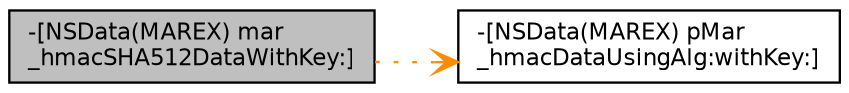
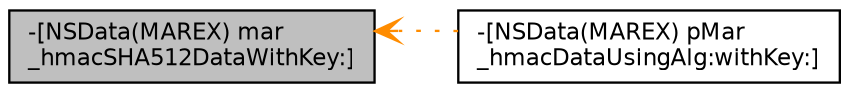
edge "-[NSData(MAREX) mar _hmacSHA512DataWithKey:]" -> "-[NSData(MAREX) pMar _hmacDataUsingAlg:withKey:]": reversed
